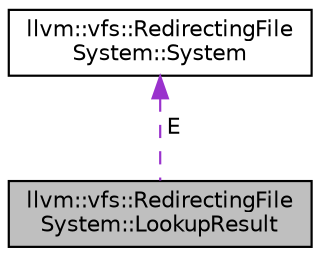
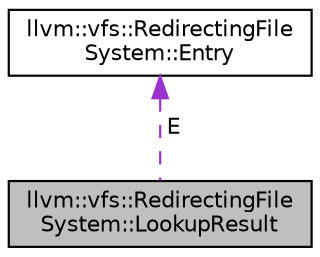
node "llvm::vfs::RedirectingFile System::System": label "llvm::vfs::RedirectingFile System::System" -> "llvm::vfs::RedirectingFile System::Entry"
